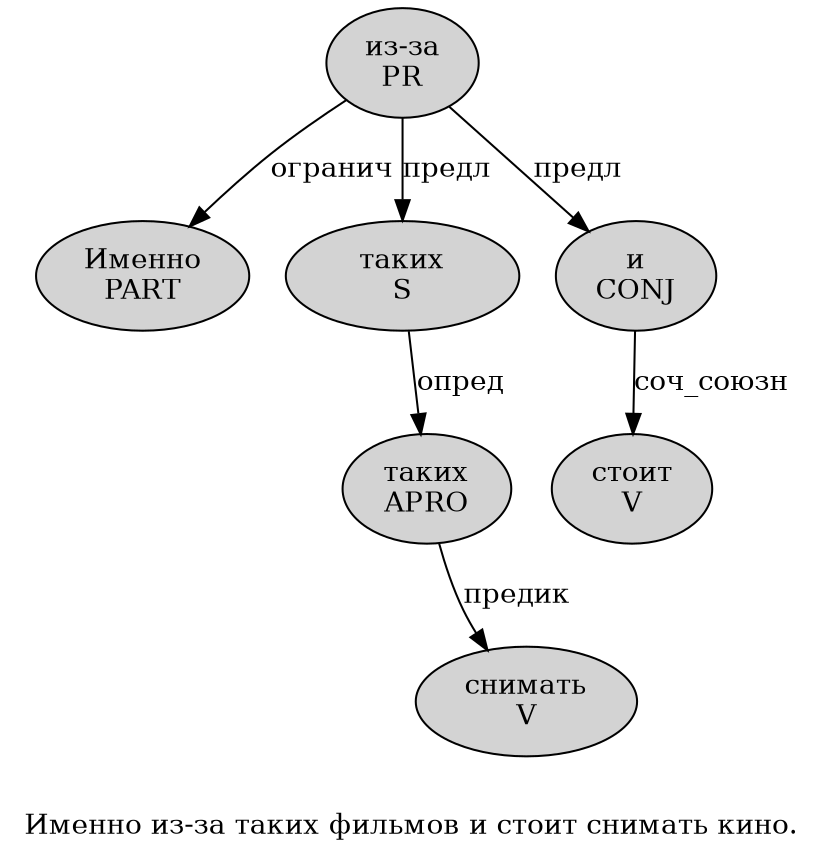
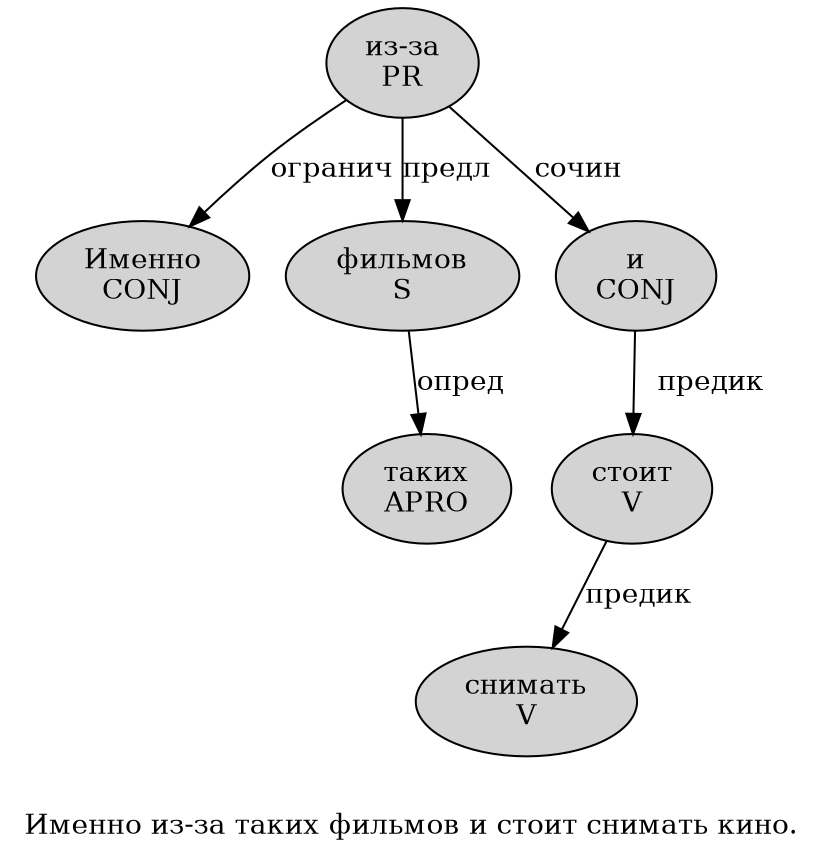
edge "из-за PR" -> "и CONJ": label "предл" -> "сочин"
node "Именно PART": label "Именно PART" -> "Именно CONJ"
node "таких S": label "таких S" -> "фильмов S"
edge "и CONJ" -> "стоит V": label "соч_союзн" -> "предик"
edge "таких APRO" -> "снимать V": now "стоит V" -> "снимать V"
